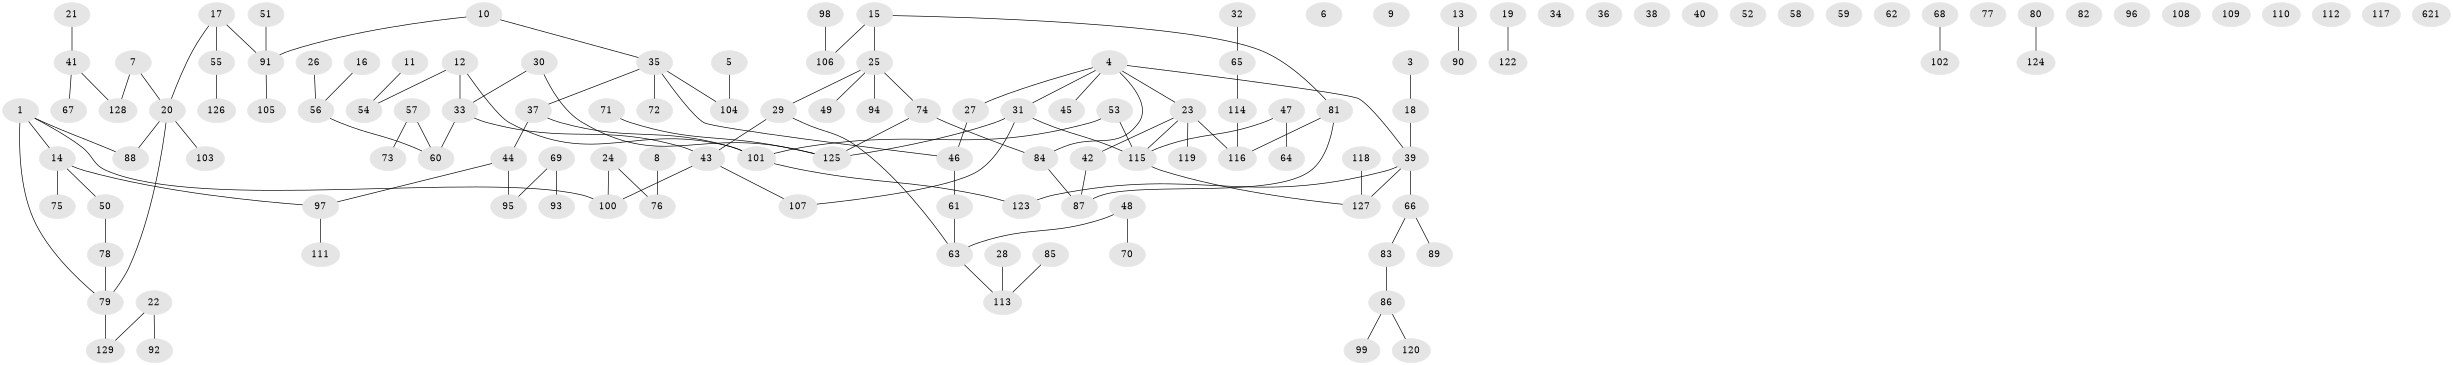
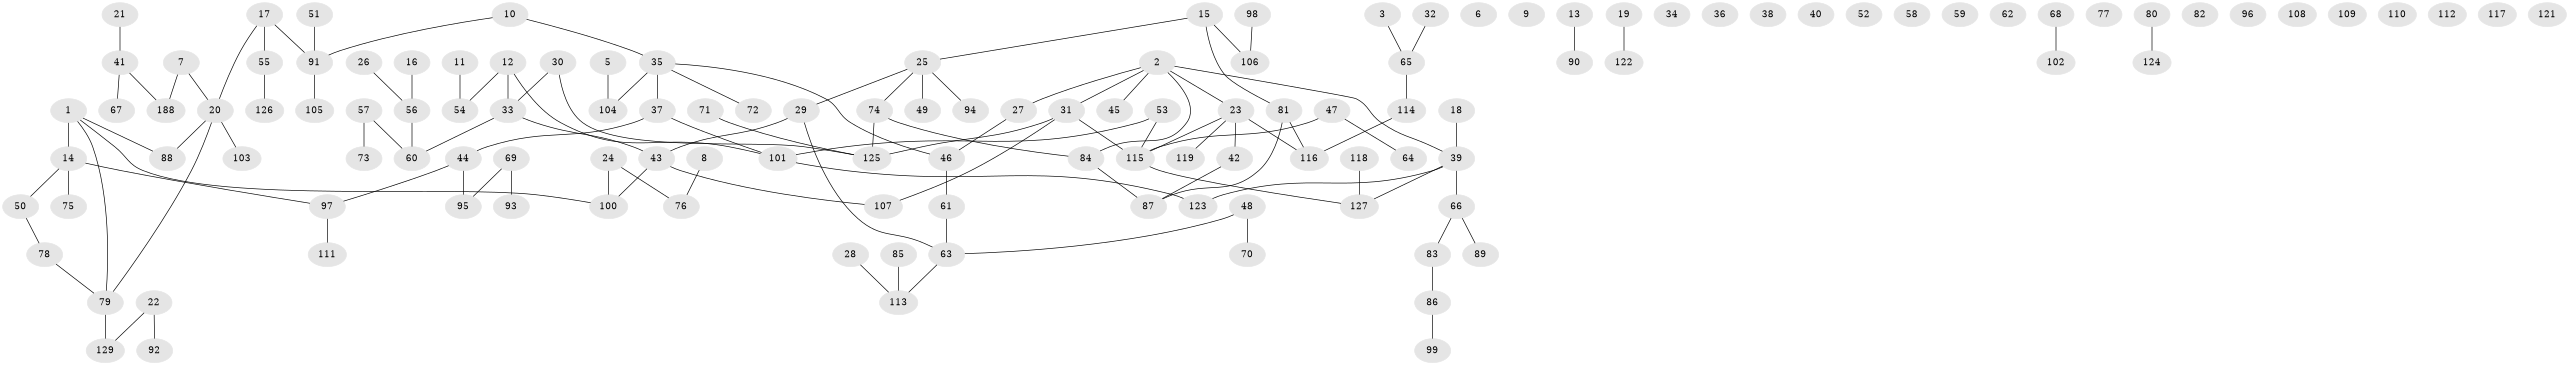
node "621": label "621" -> "121"
node "4": label "4" -> "2"
edge "3" -- "18": now "3" -- "65"
node "128": label "128" -> "188"
node "120": removed
